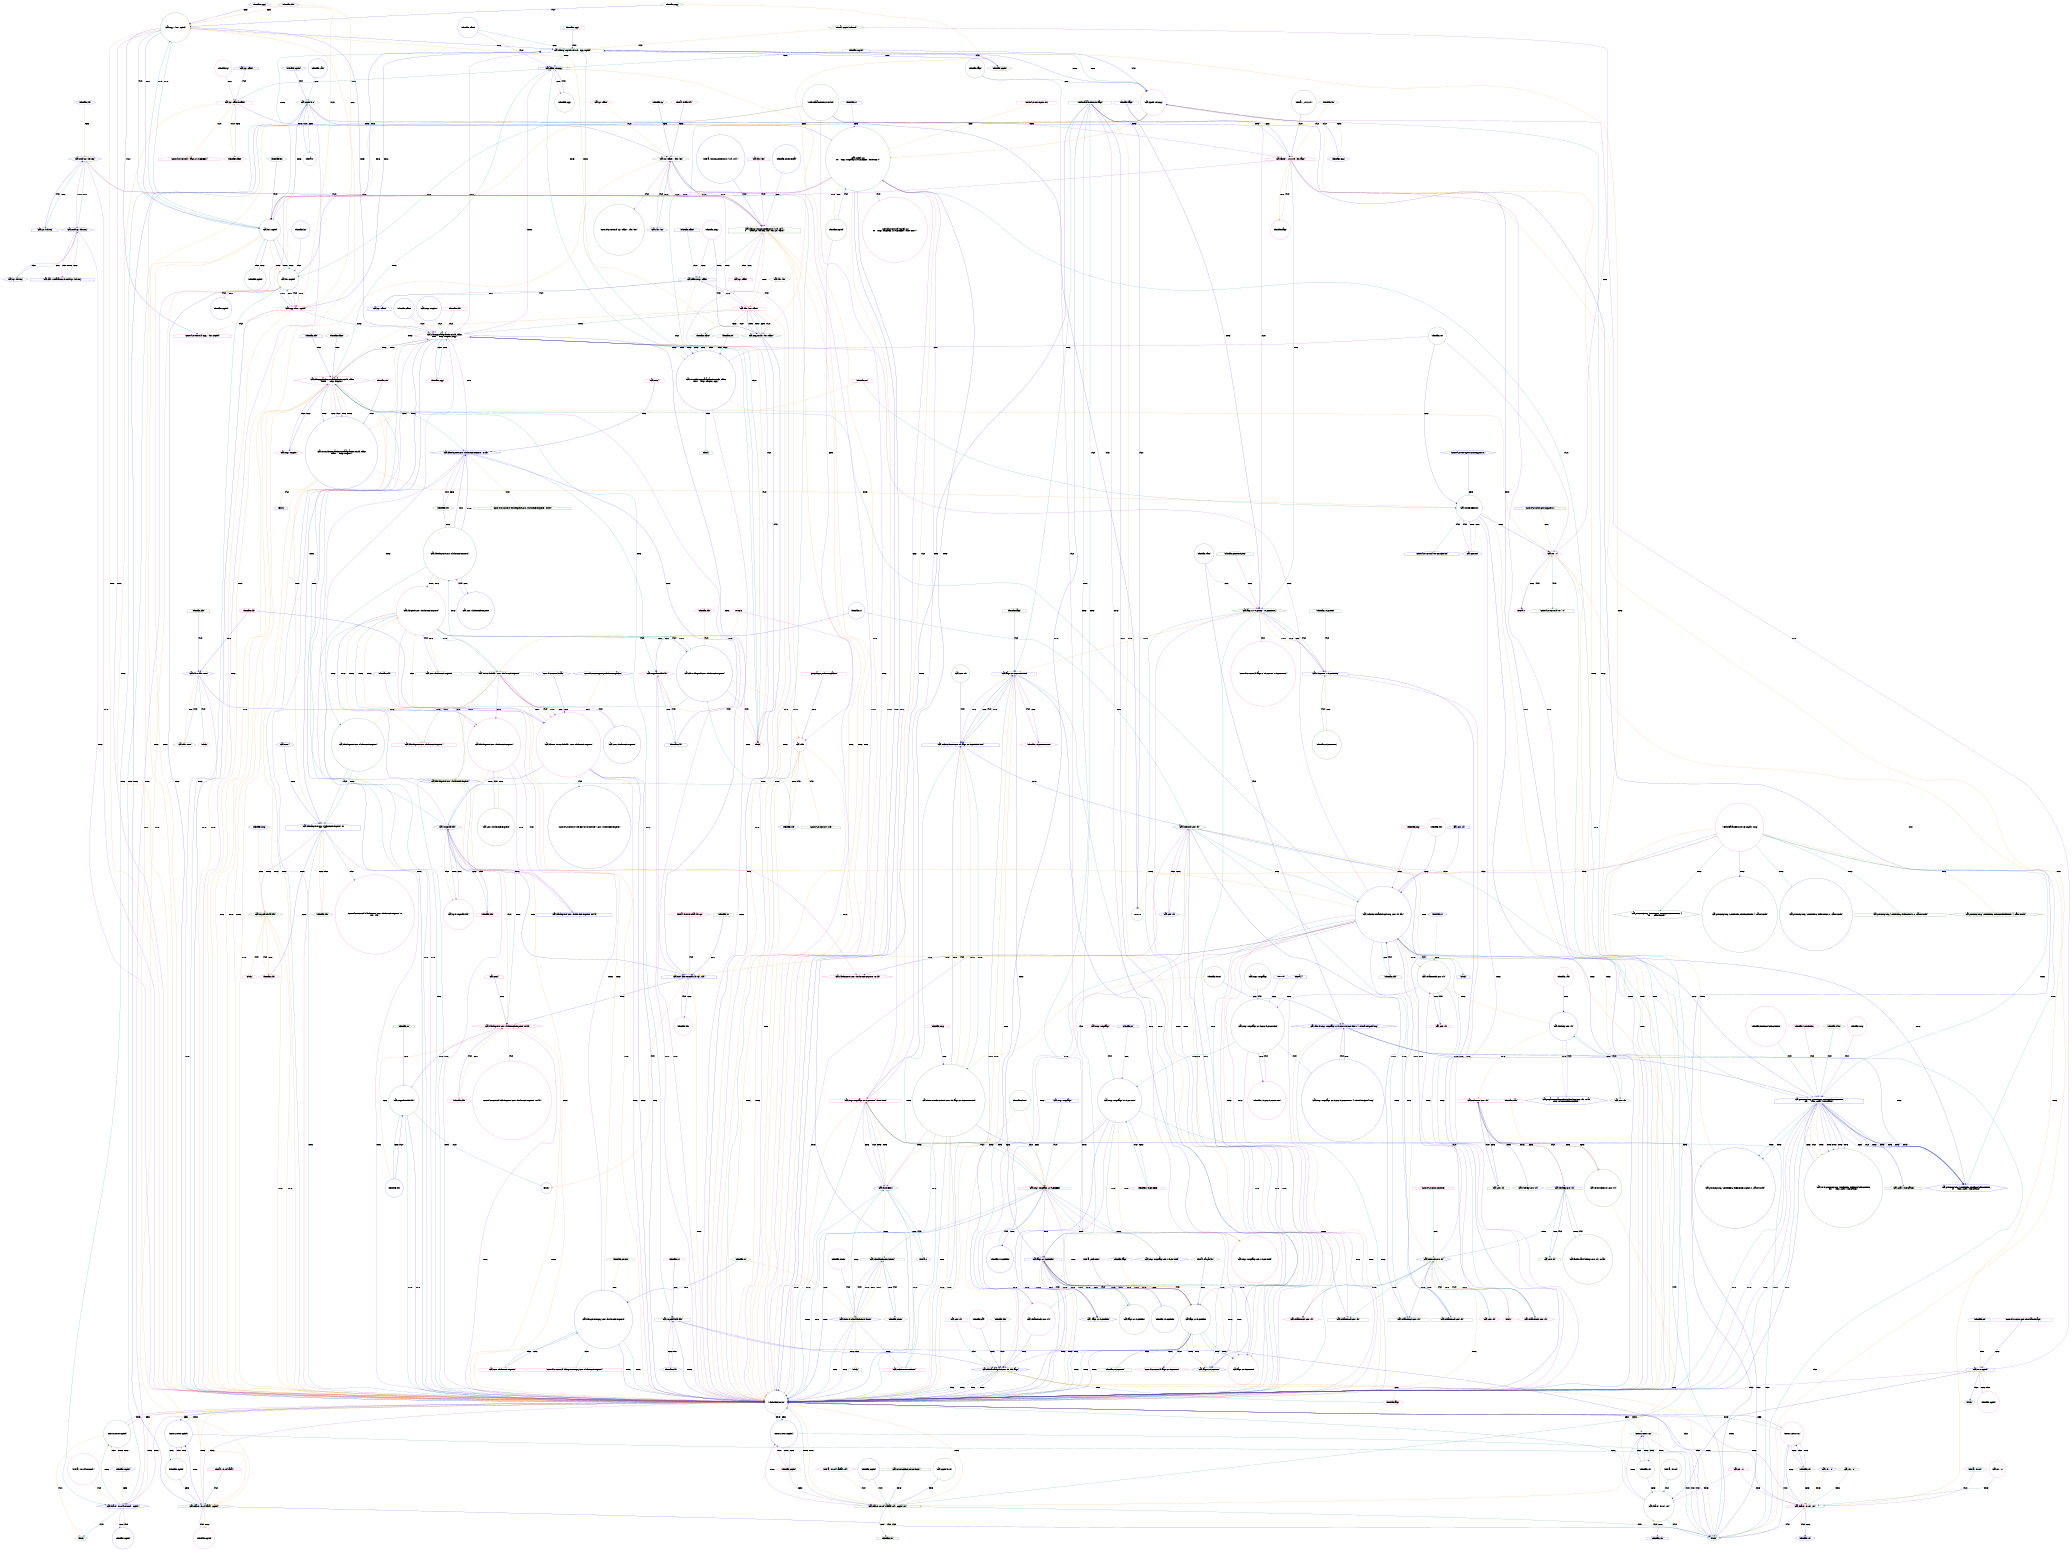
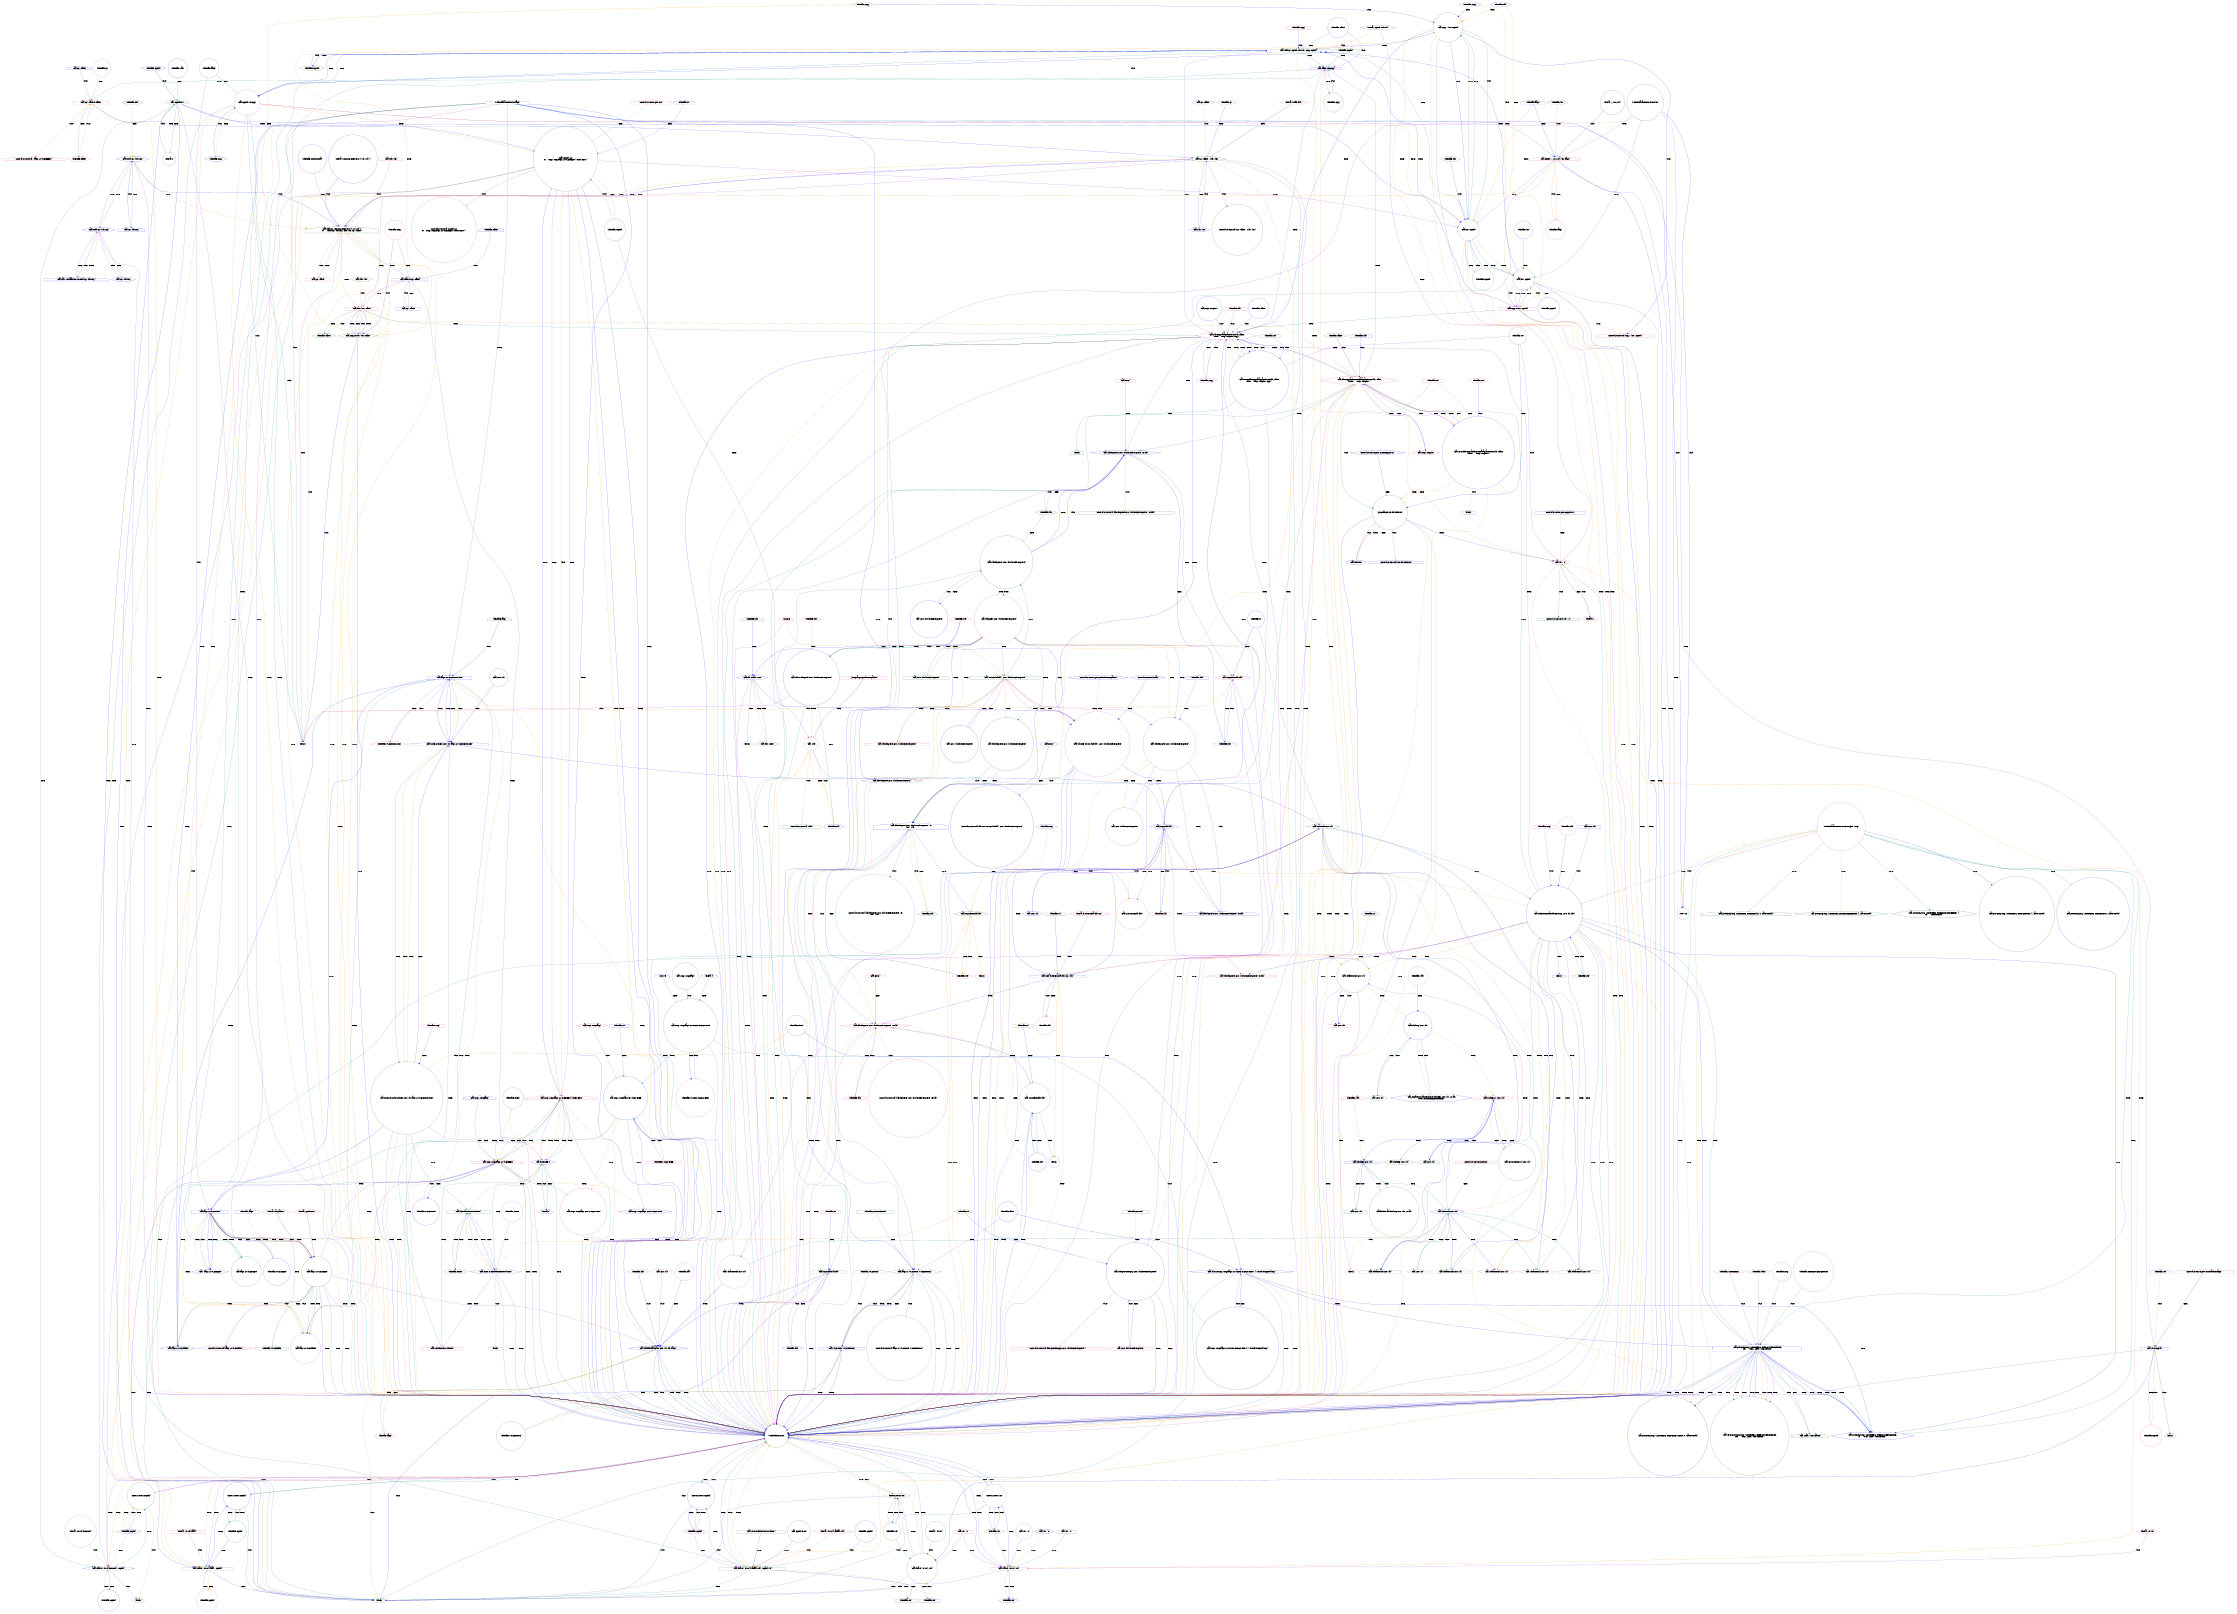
node "(Call,ret == -EINVAL)": label "(Call,ret == -EINVAL)" -> "(JumpTarget,ret == -EINVAL)"
edge "(Call,flags & (MSG_OOB | MSG_TRUNC))" -> "(Call,flags & MSG_DONTWAIT)": removed, label "DDG:"
